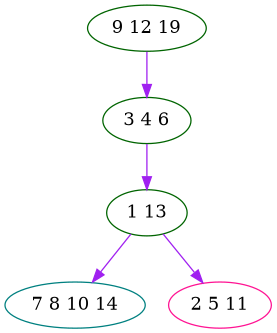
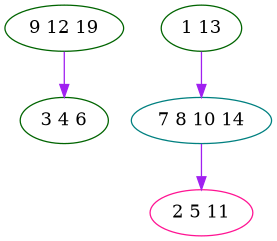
edge "3 4 6" -> "1 13": removed
edge "1 13" -> "2 5 11": now "7 8 10 14" -> "2 5 11"
